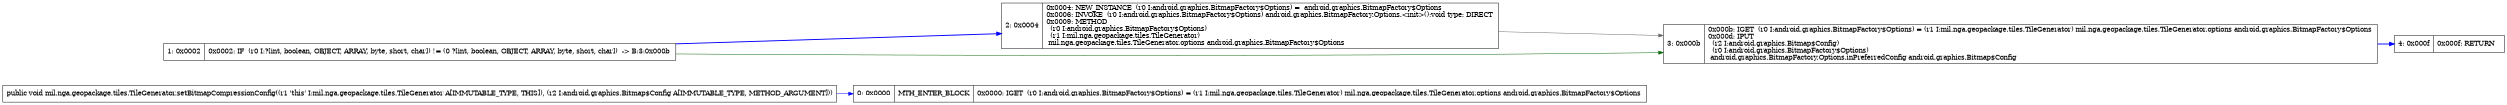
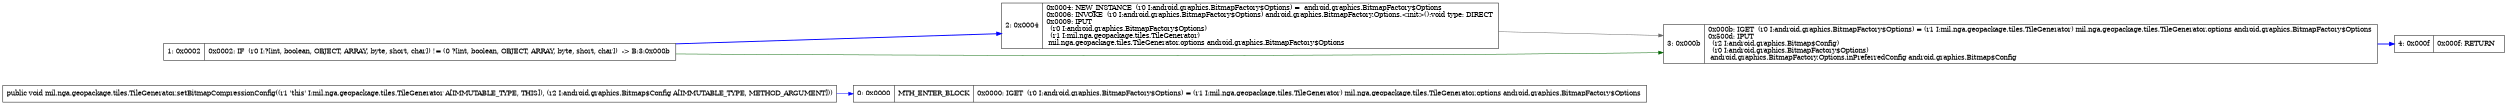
node "2: 0x0004": text "0x0009: METHOD" -> "0x0009: IPUT"
node "3: 0x000b": text "0x000d: IPUT" -> "0x500d: IPUT"
